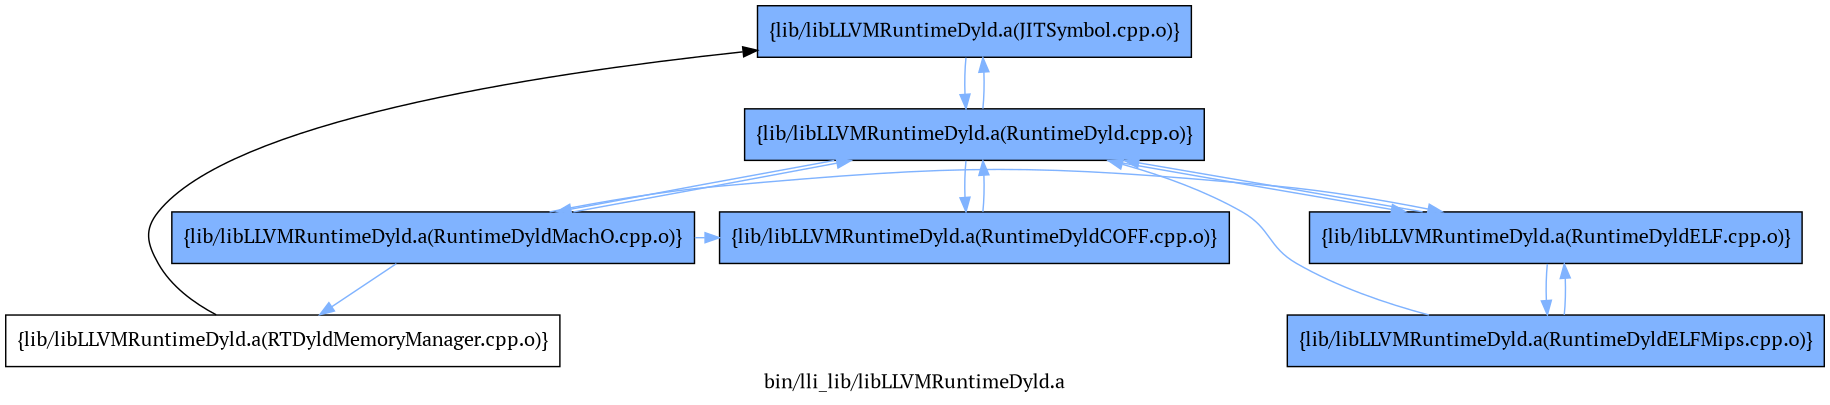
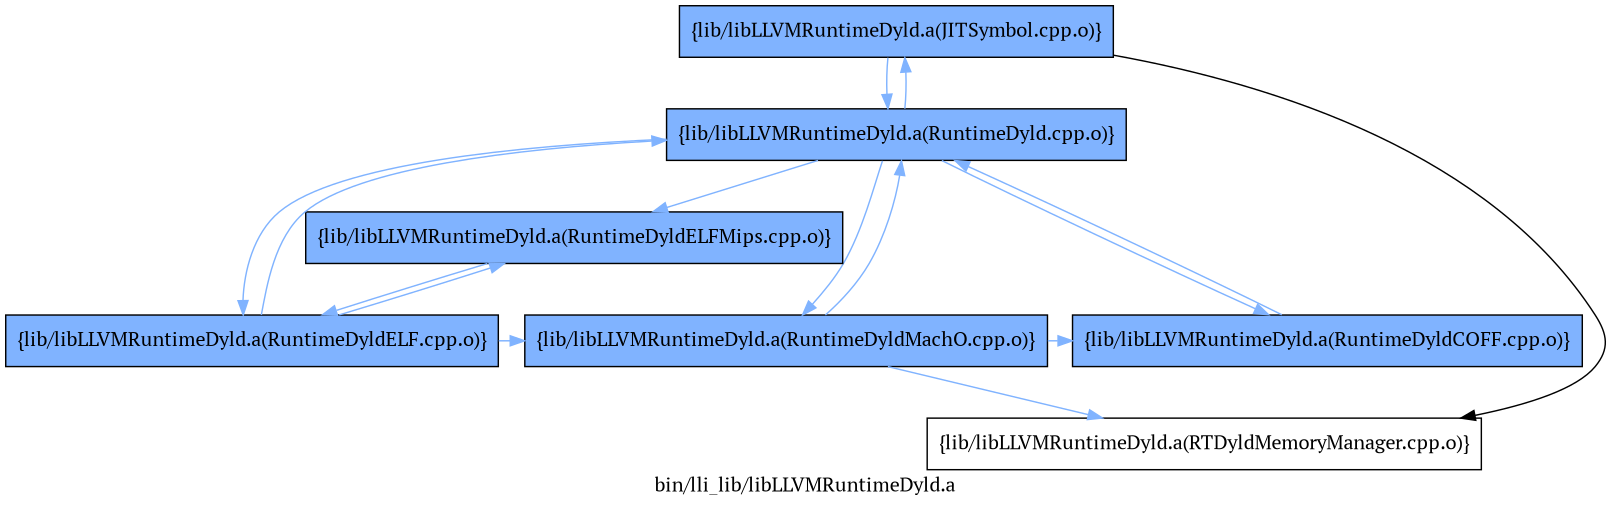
edge "{lib/libLLVMRuntimeDyld.a(RTDyldMemoryManager.cpp.o)}" -> "{lib/libLLVMRuntimeDyld.a(JITSymbol.cpp.o)}": reversed
edge "{lib/libLLVMRuntimeDyld.a(RuntimeDyldMachO.cpp.o)}" -> "{lib/libLLVMRuntimeDyld.a(RuntimeDyldELF.cpp.o)}": reversed
edge "{lib/libLLVMRuntimeDyld.a(RuntimeDyldELFMips.cpp.o)}" -> "{lib/libLLVMRuntimeDyld.a(RuntimeDyld.cpp.o)}": reversed
